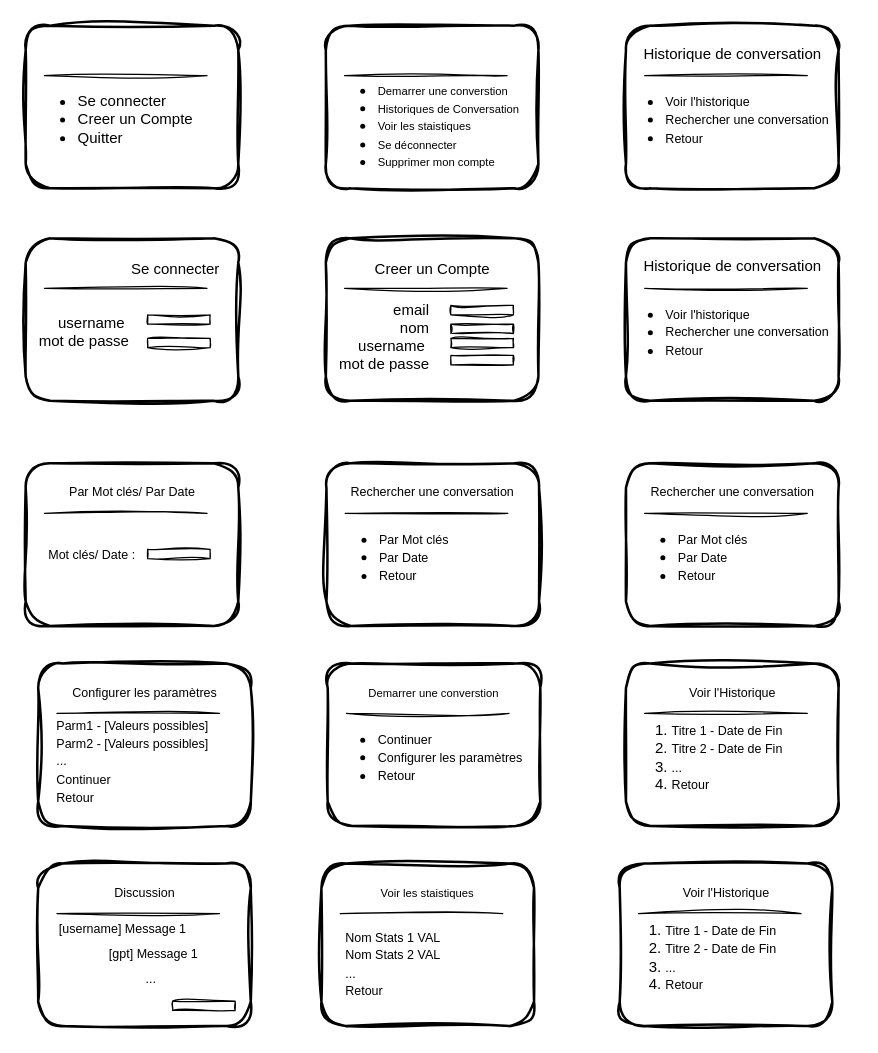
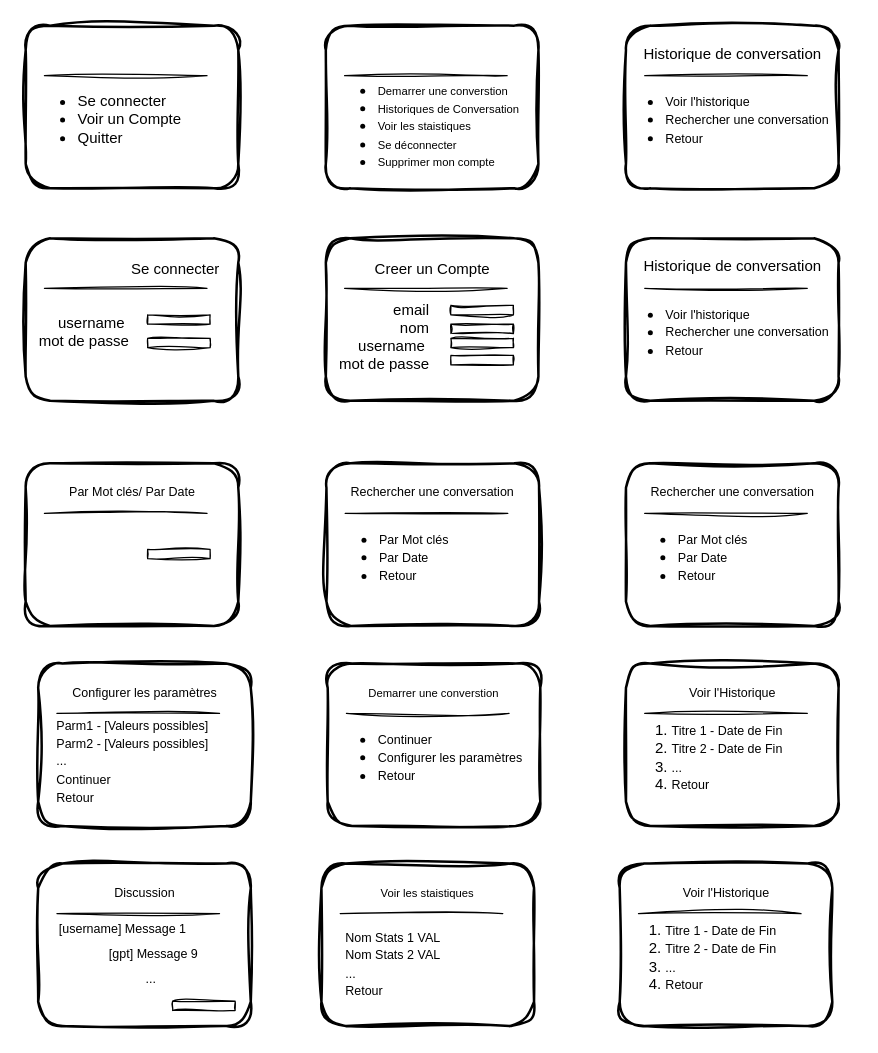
node "Se connecter Creer un Compte Quitter": label "Se connecter Creer un Compte Quitter" -> "Se connecter Voir un Compte Quitter"
node "Mot clés/ Date :": removed
node "[gpt] Message 1": label "[gpt] Message 1" -> "[gpt] Message 9"
